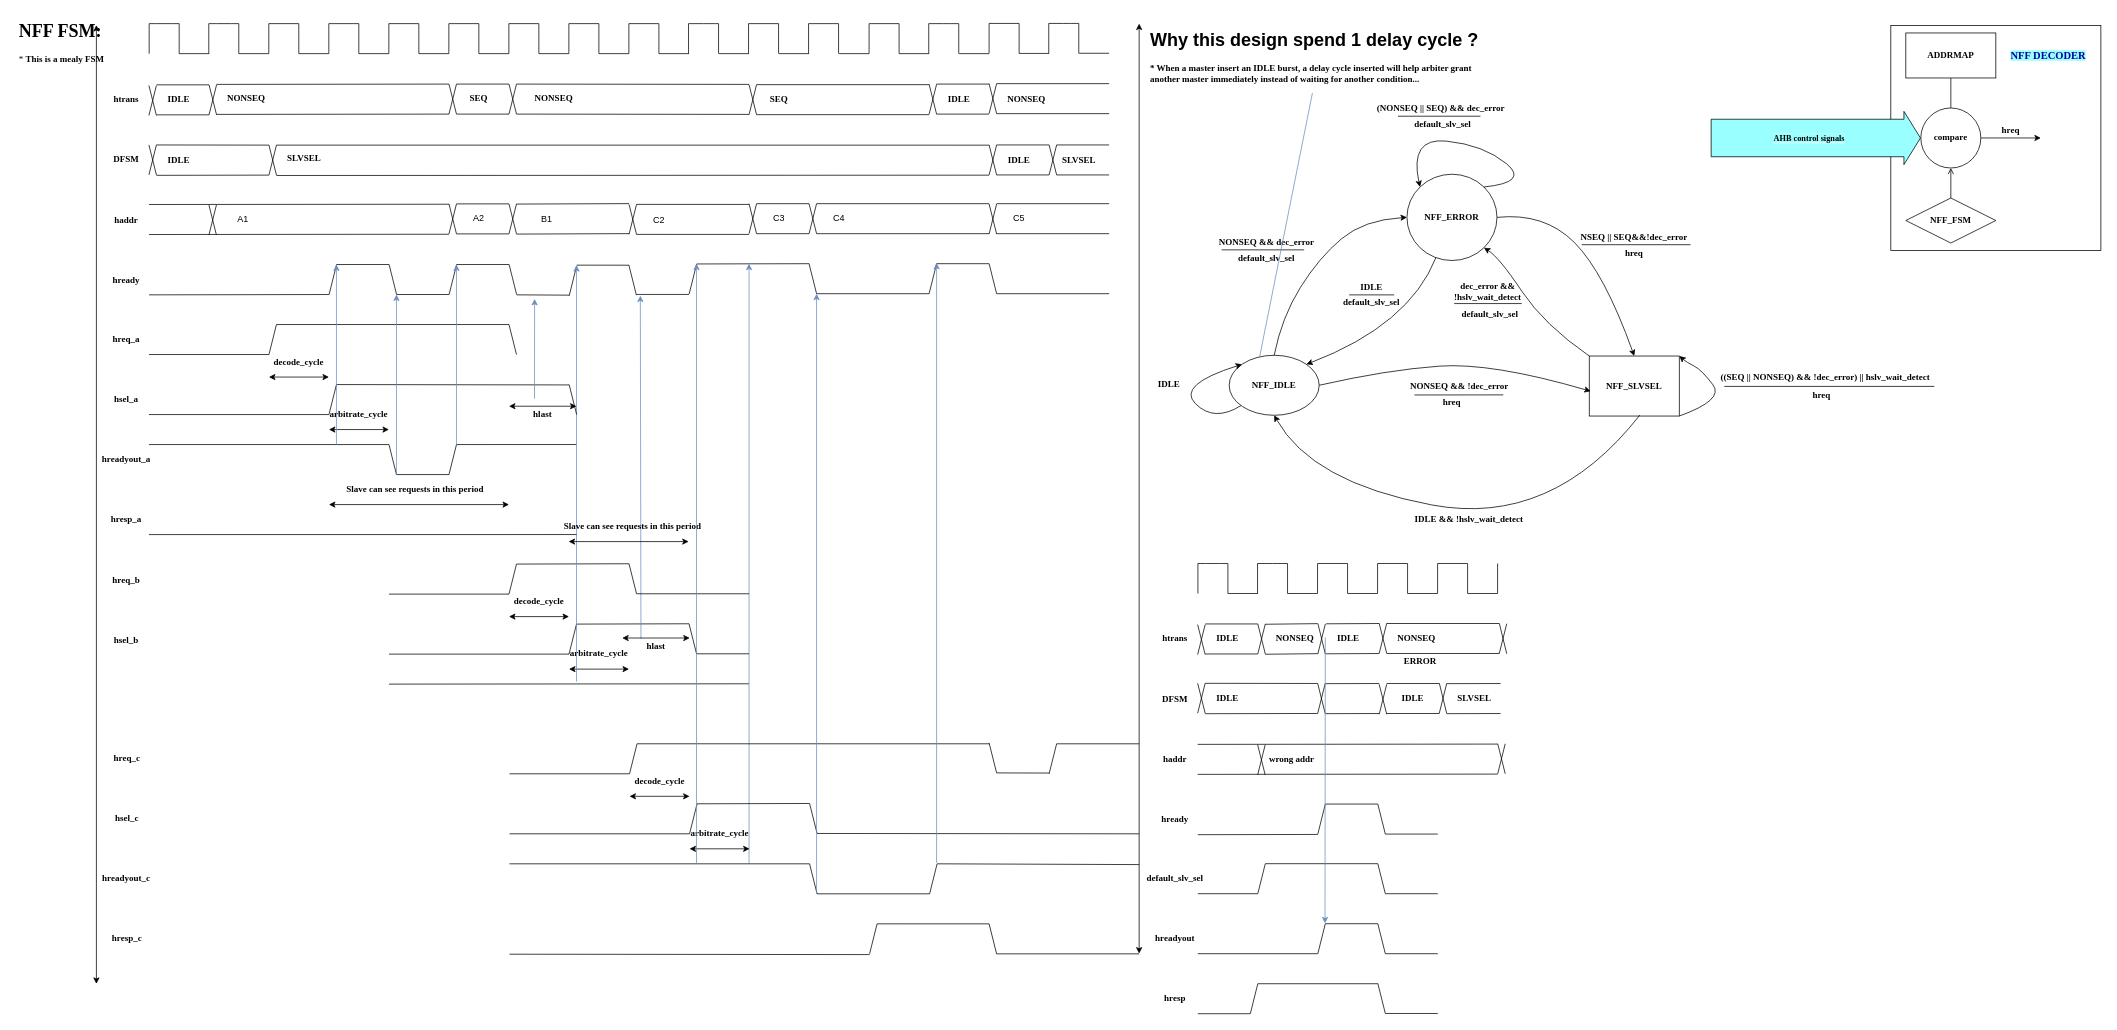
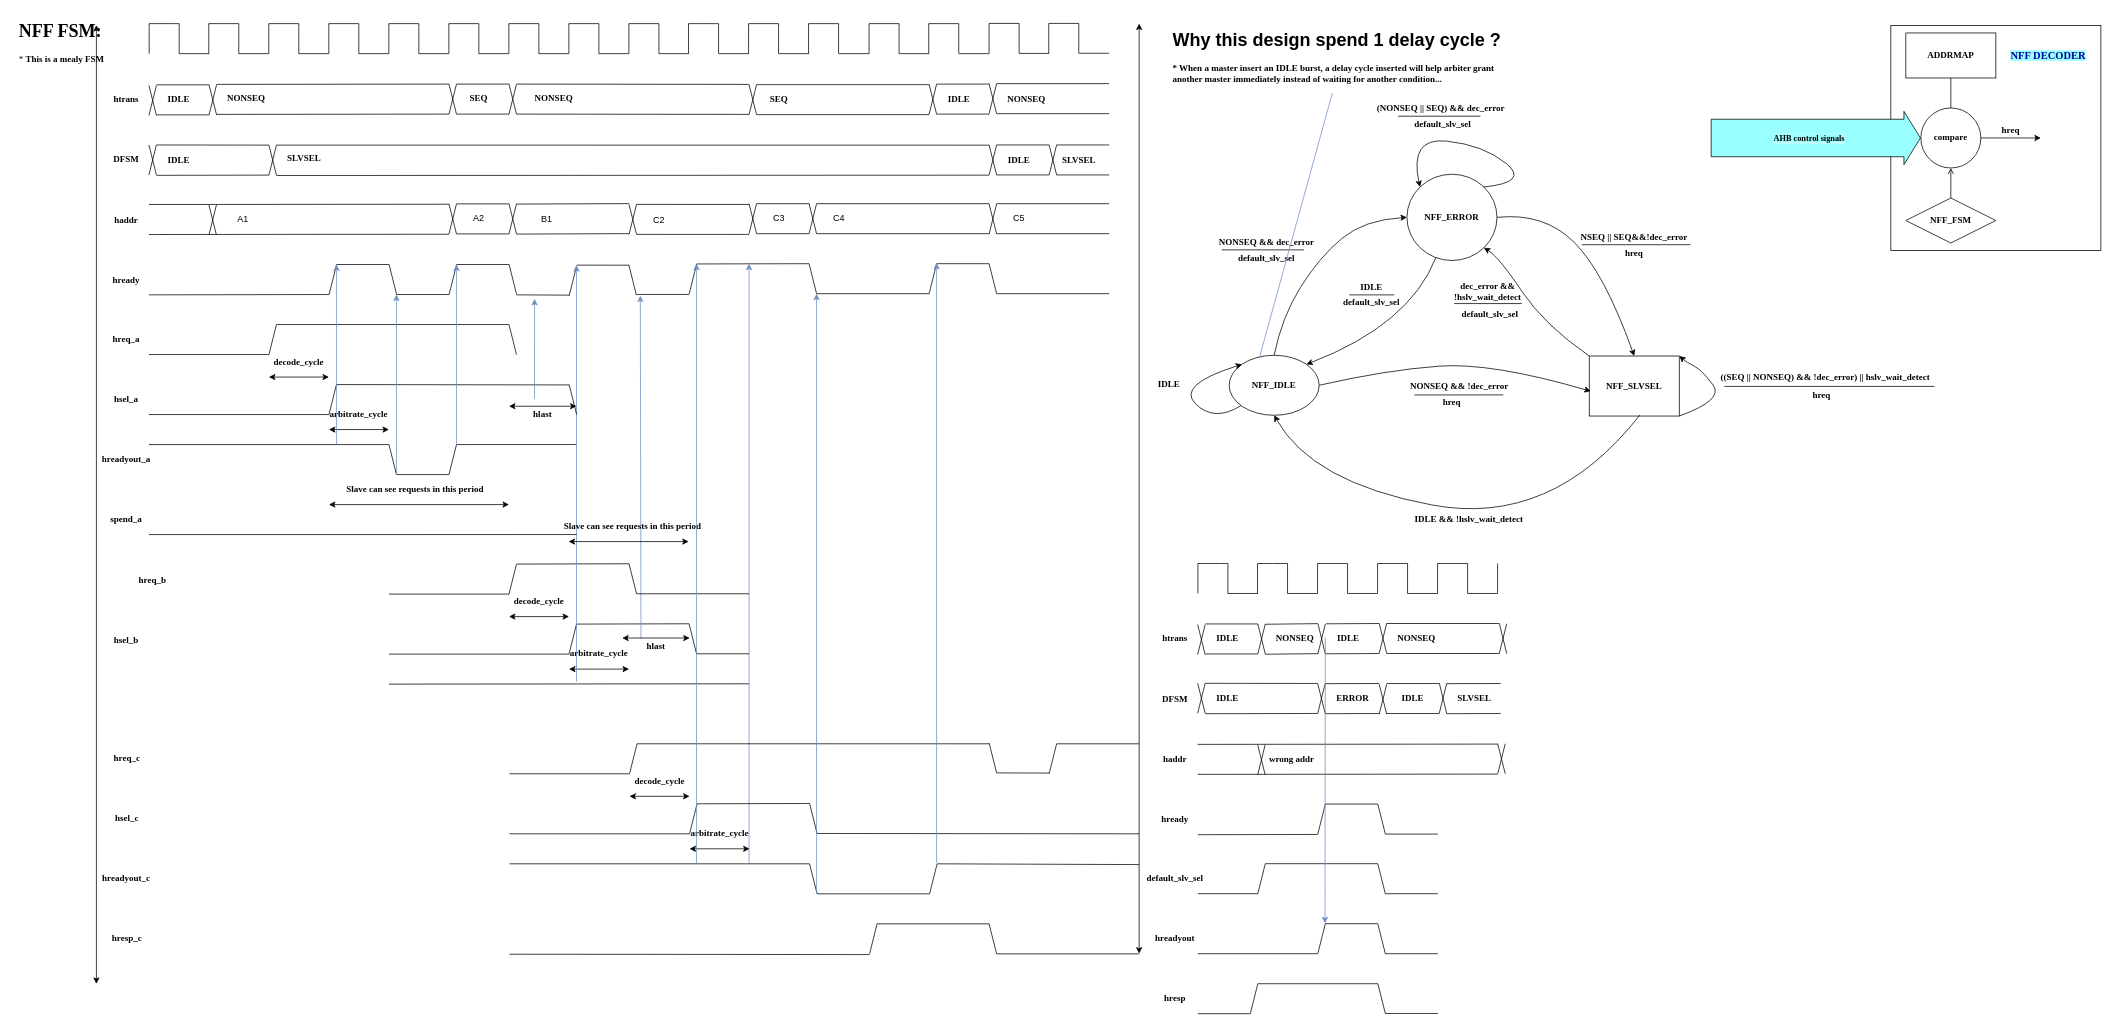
node "Why this design spend 1 delay cycle ? * When a master insert an IDLE burst, a delay cycle inserted will help arbiter grant another master immediately instead of waiting for another condition...": moved (1319, 59) -> (1341, 59)
node "hresp_a": label "hresp_a" -> "spend_a"
node "hreq_b": moved (127, 580) -> (153, 580)
node "ERROR": moved (1420, 661) -> (1353, 698)
